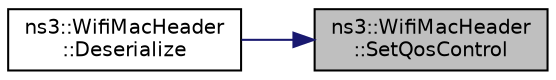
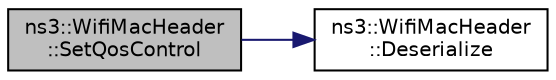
edge "ns3::WifiMacHeader ::Deserialize" -> "ns3::WifiMacHeader ::SetQosControl": reversed
